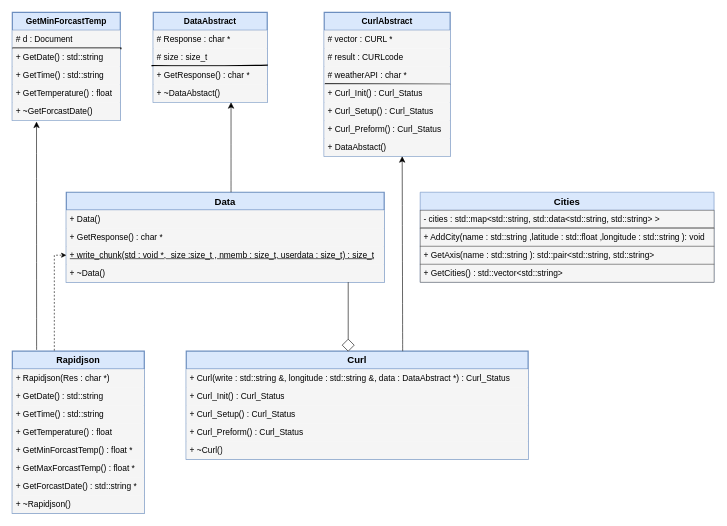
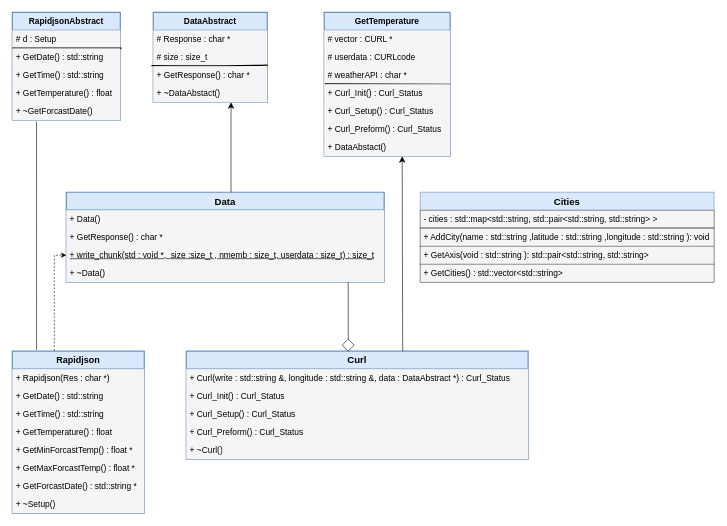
node "GetMinForcastTemp": label "GetMinForcastTemp" -> "RapidjsonAbstract"
node "CurlAbstract": label "CurlAbstract" -> "GetTemperature"
node "# d : Document": label "# d : Document" -> "# d : Setup"
node "# result : CURLcode": label "# result : CURLcode" -> "# userdata : CURLcode"
edge "Rapidjson" -> "+ ~GetForcastDate()": arrowhead classic -> none
node "- cities : std::map<std::string, std::data<std::string, std::string> >": label "- cities : std::map<std::string, std::data<std::string, std::string> >" -> "- cities : std::map<std::string, std::pair<std::string, std::string> >"
node "+ AddCity(name : std::string ,latitude : std::float ,longitude : std::string ): void": label "+ AddCity(name : std::string ,latitude : std::float ,longitude : std::string ): void" -> "+ AddCity(name : std::string ,latitude : std::string ,longitude : std::string ): void"
node "+ GetAxis(name : std::string ): std::pair<std::string, std::string>": label "+ GetAxis(name : std::string ): std::pair<std::string, std::string>" -> "+ GetAxis(void : std::string ): std::pair<std::string, std::string>"
node "+ ~Rapidjson()": label "+ ~Rapidjson()" -> "+ ~Setup()"
